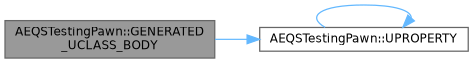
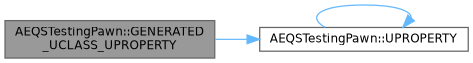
node "AEQSTestingPawn::GENERATED _UCLASS_BODY": label "AEQSTestingPawn::GENERATED _UCLASS_BODY" -> "AEQSTestingPawn::GENERATED _UCLASS_UPROPERTY"
